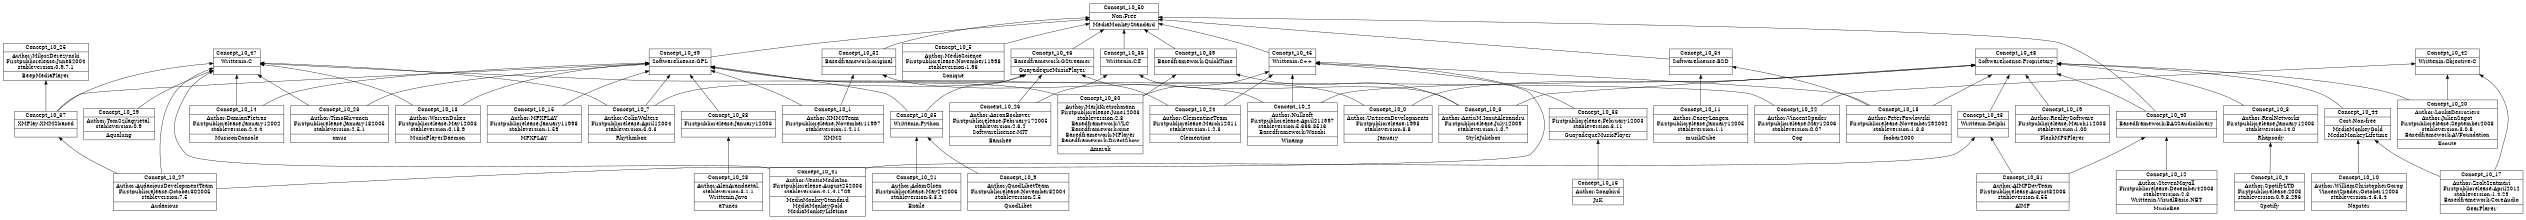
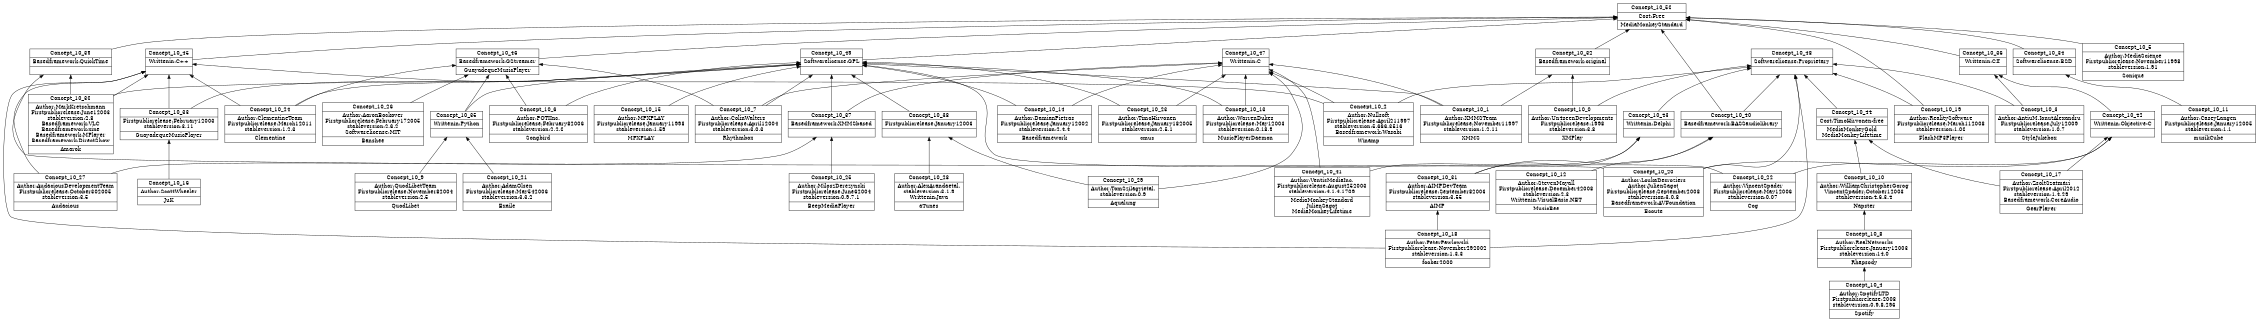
node "Concept_10_50": text "Non:Free" -> "Cost:Free"
edge "Concept_10_19" -> "Concept_10_50": added
node "Concept_10_5": text "stableversion:1.96" -> "stableversion:1.91"
edge "Concept_10_8" -> "Concept_10_48": now "Concept_10_8" -> "Concept_10_10"
edge "Concept_10_24" -> "Concept_10_49": added
edge "Concept_10_33" -> "Concept_10_49": added
edge "Concept_10_18" -> "Concept_10_34": now "Concept_10_18" -> "Concept_10_31"
edge "Concept_10_3" -> "Concept_10_39": now "Concept_10_20" -> "Concept_10_39"
edge "Concept_10_26" -> "Concept_10_36": now "Concept_10_42" -> "Concept_10_36"
edge "Concept_10_37" -> "Concept_10_25": reversed
edge "Concept_10_27" -> "Concept_10_47": now "Concept_10_1" -> "Concept_10_47"
node "Concept_10_44": text "Cost:Non-free" -> "Cost:TimoHirvonen-free"
node "Concept_10_37": text "XMPlay:XMMSbased" -> "Basedframework:XMMSbased"
node "Concept_10_6": added
node "Concept_10_14": text "MusiconConsole" -> "Basedframework"
node "Concept_10_0": text "January" -> "XMPlay"
edge "Concept_10_29" -> "Concept_10_38": added
node "Concept_10_28": text "stableversion:3.1.1" -> "stableversion:3.1.9"
node "Concept_10_21": text "Firstpublicrelease:May242006" -> "Firstpublicrelease:May542006"
node "Concept_10_16": text "Author:Songbird" -> "Author:ScottWheeler"
node "Concept_10_31": text "Firstpublicrelease:August82006" -> "Firstpublicrelease:September82006"
node "Concept_10_27": text "stableversion:7.5" -> "stableversion:3.5"
node "Concept_10_41": text "MediaMonkeyGold" -> "JulienSagot"
